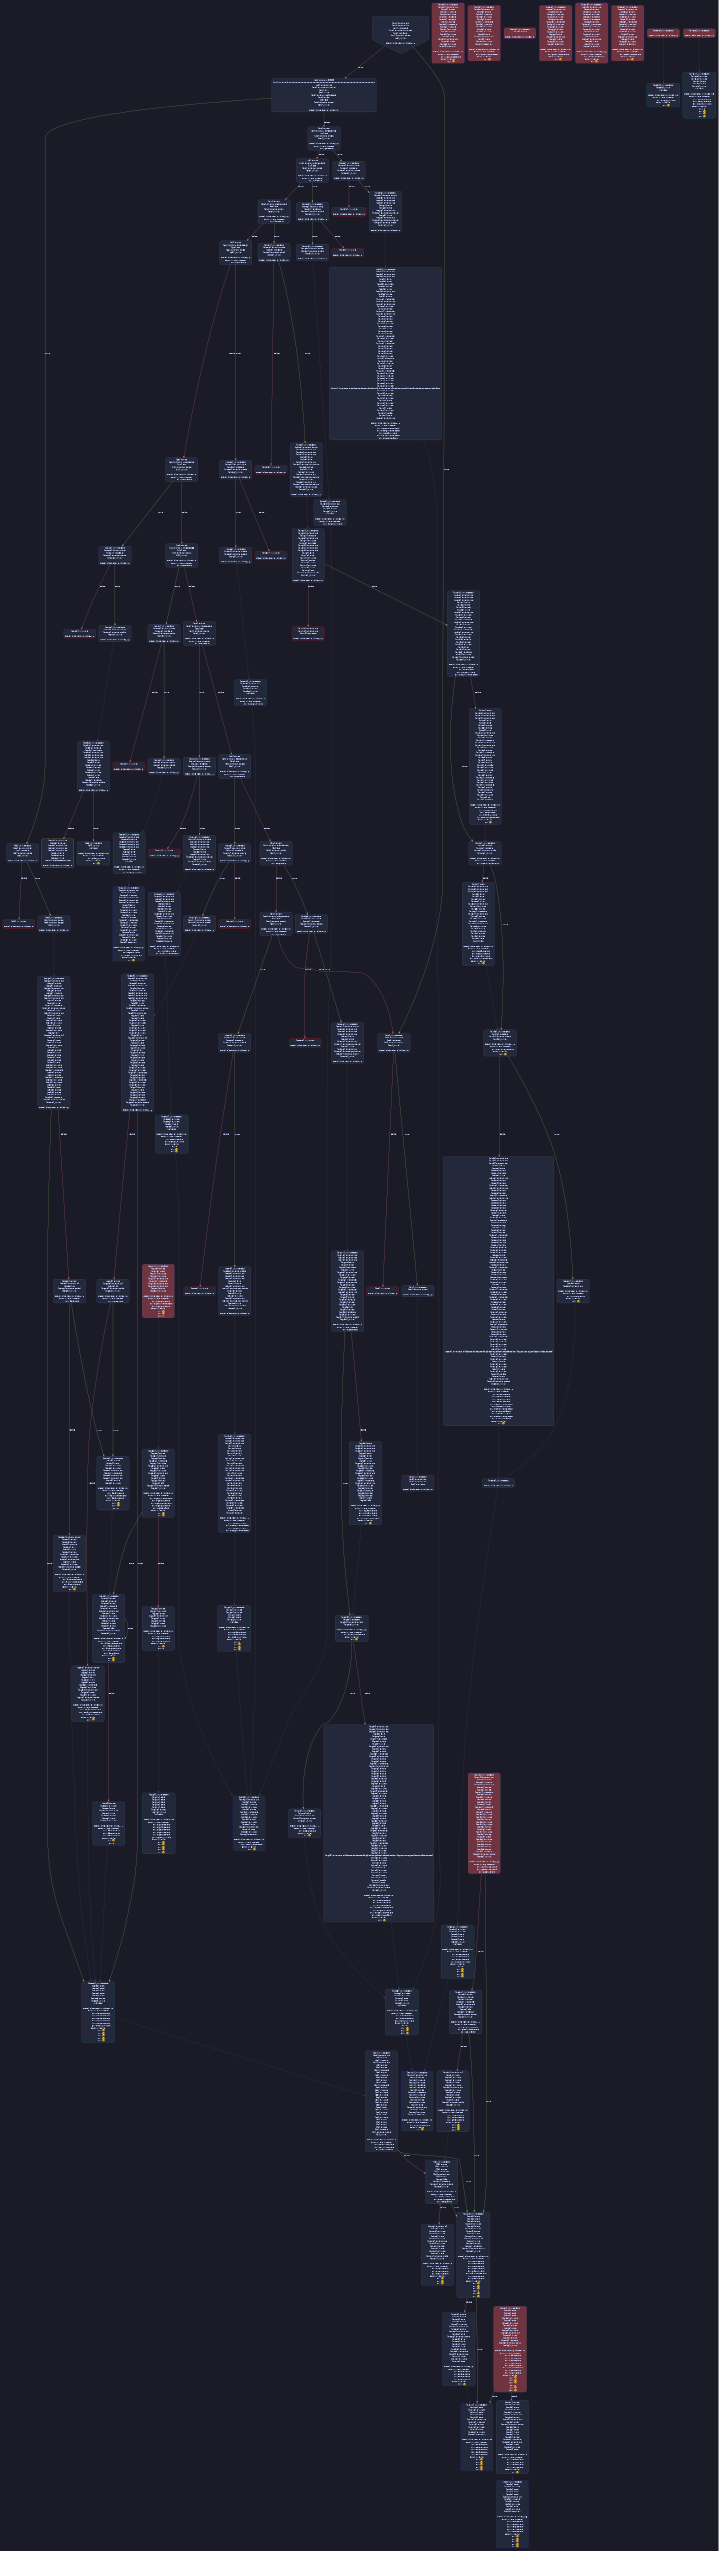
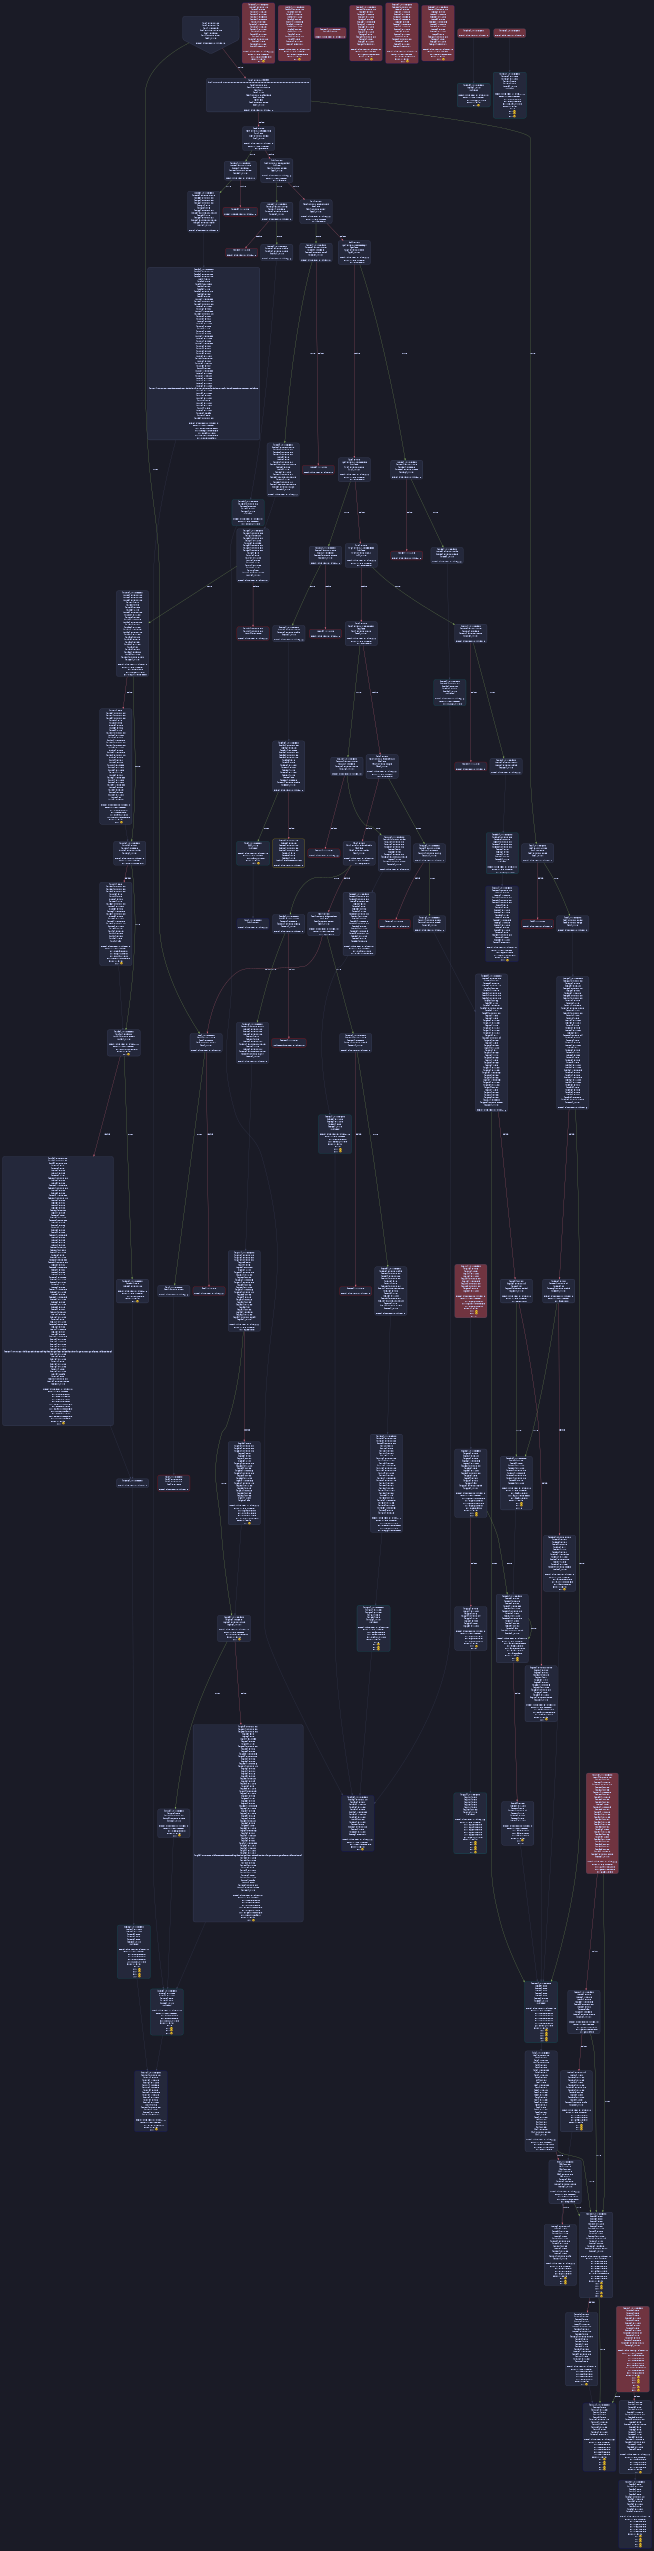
node "[c0] JUMPDEST [c1] STOP Stack size req: 0, sizeΔ: 0": added
node "[0305] INVALID Stack size req: 0, sizeΔ: 0": label "[0305] INVALID Stack size req: 0, sizeΔ: 0" -> "[0305] INVALID Indirect size req: 0, sizeΔ: 0"
